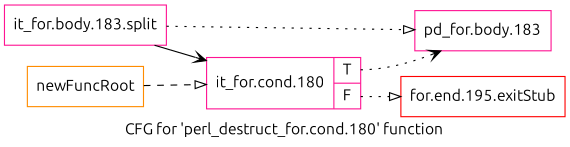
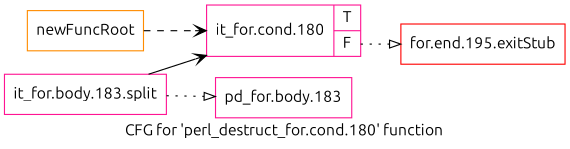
edge "it_for.cond.180" -> "pd_for.body.183": removed
edge "newFuncRoot" -> "it_for.cond.180": arrowhead onormal -> vee
